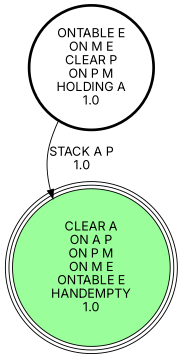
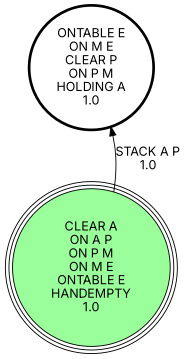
edge "ONTABLE E ON M E CLEAR P ON P M HOLDING A 1.0" -> "CLEAR A ON A P ON P M ON M E ONTABLE E HANDEMPTY 1.0": reversed
